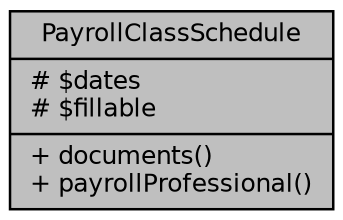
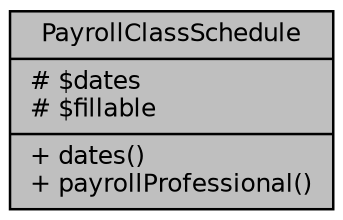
node "PayrollClassSchedule": text "+ documents()" -> "+ dates()"
